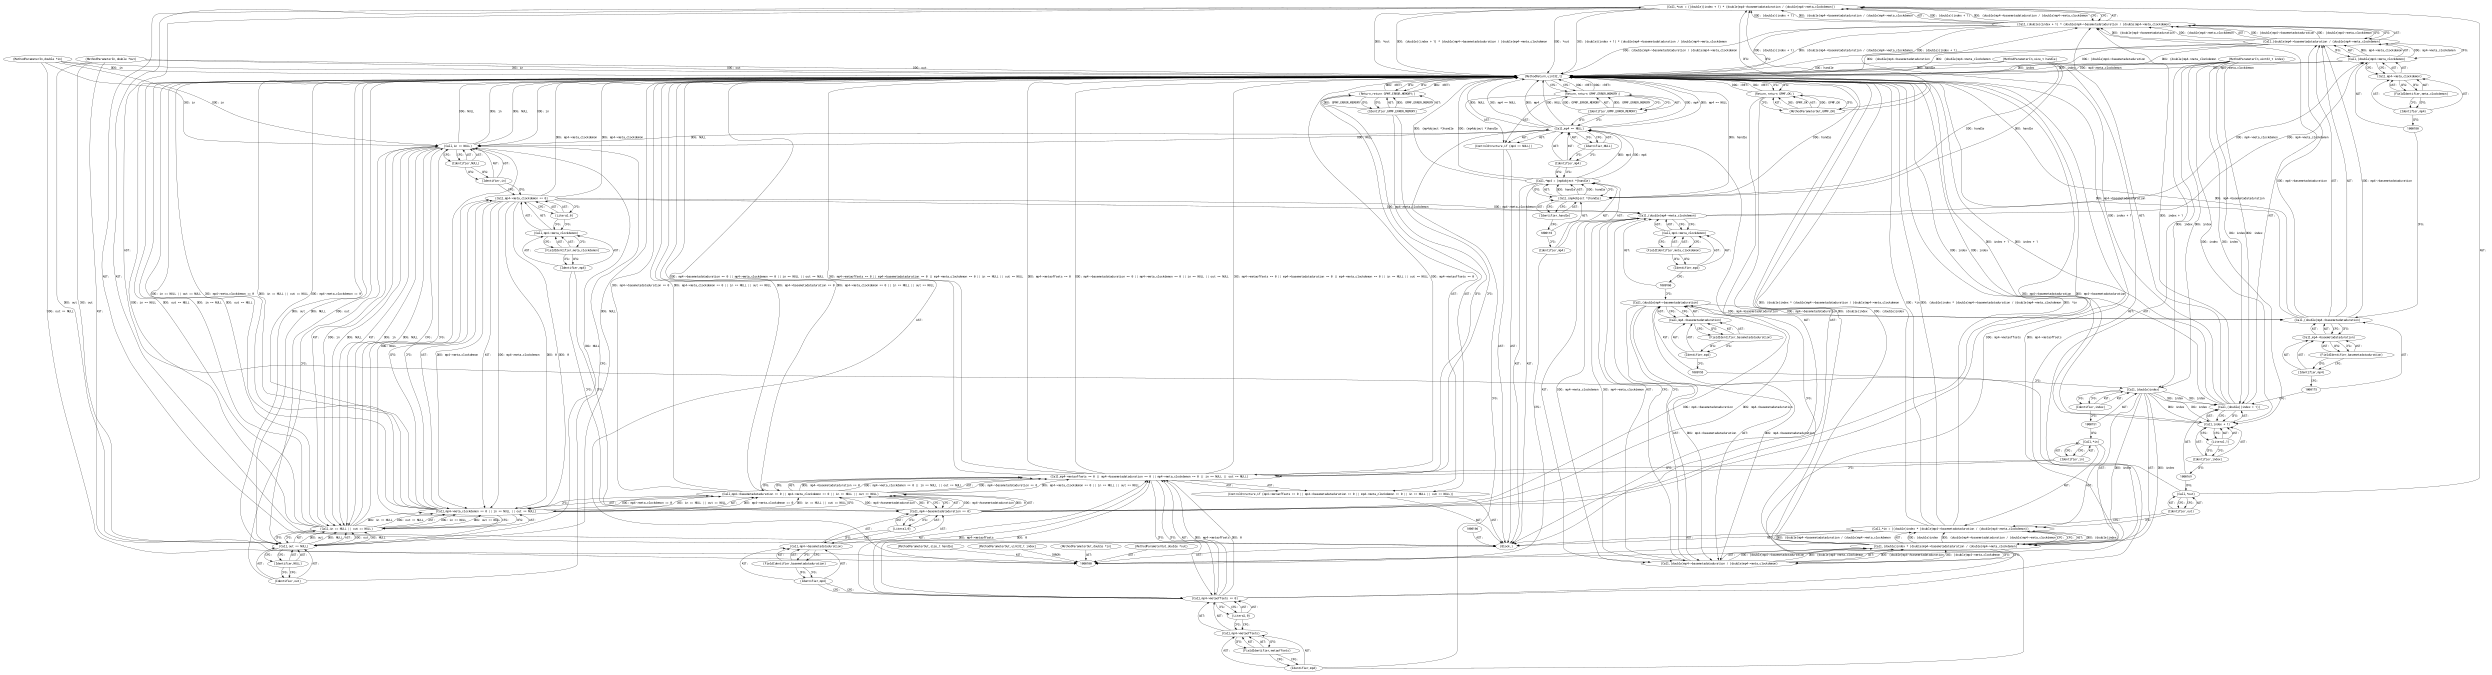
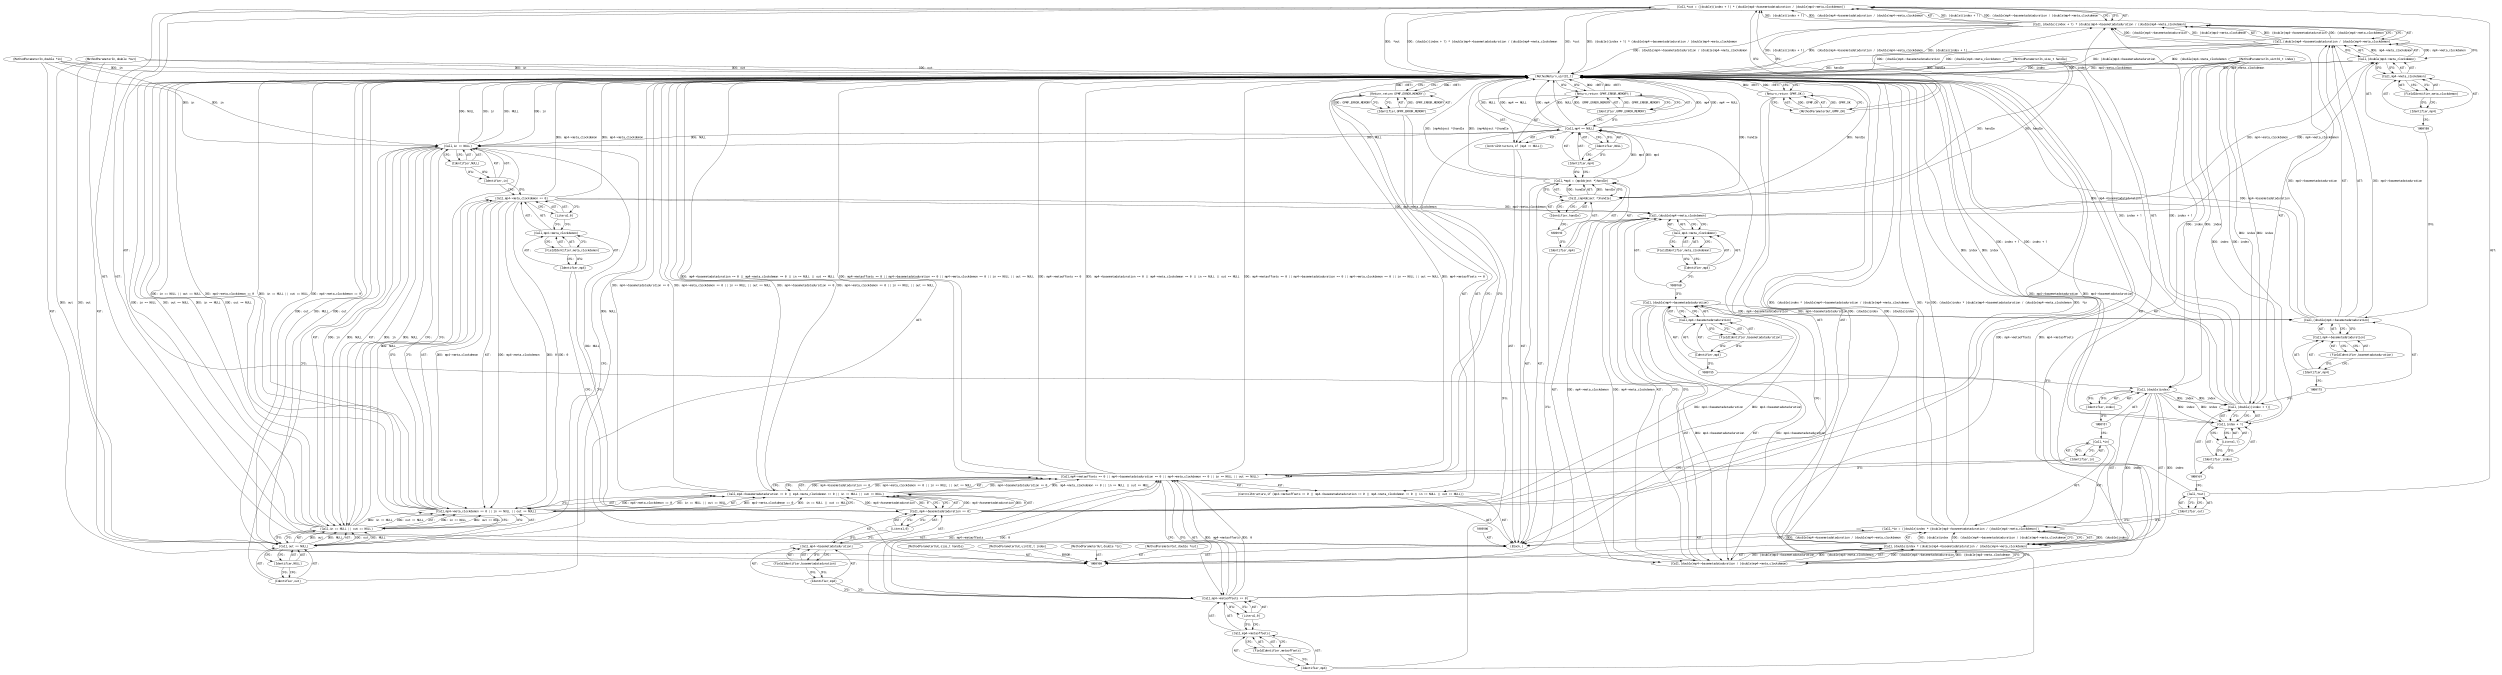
edge "(MethodParameterIn,double *in)" -> "1000100": label "DDG: out == NULL" -> "AST: "
